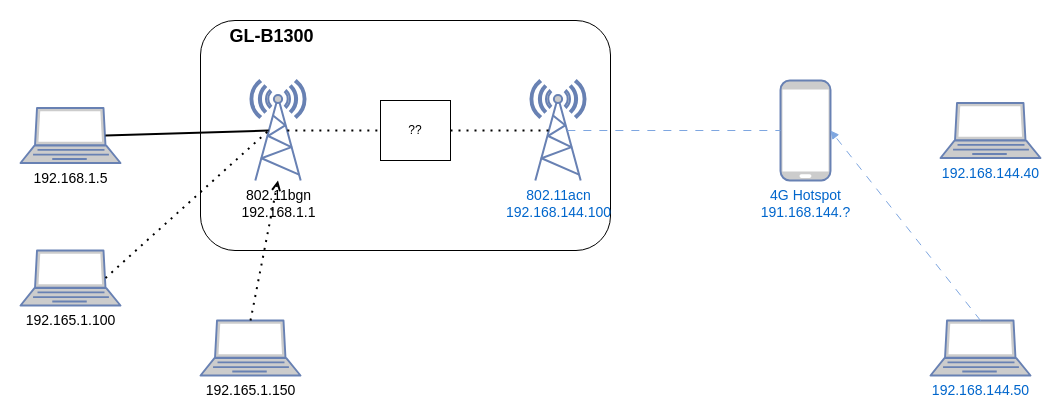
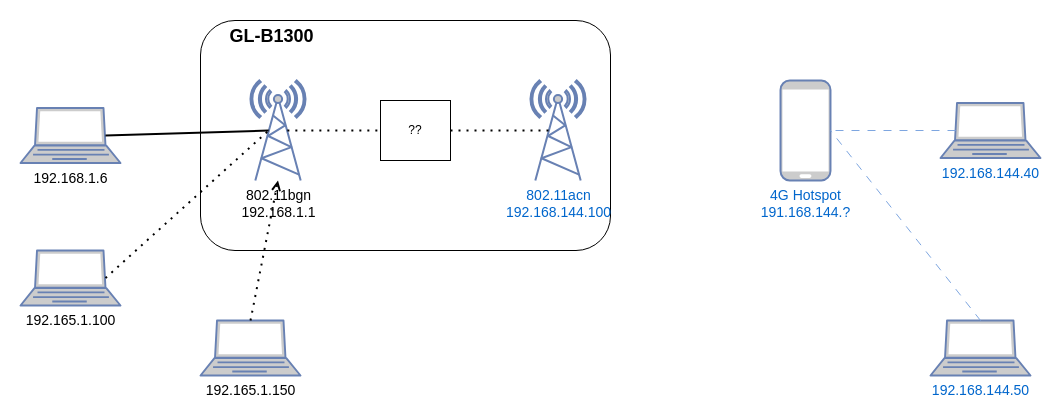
edge "802.11acn 192.168.144.100" -- "4G Hotspot 191.168.144.?": removed
edge "4G Hotspot 191.168.144.?" -- "192.168.144.40": added
edge "192.168.144.50" -> "4G Hotspot 191.168.144.?": arrowhead block -> none
node "192.168.1.5": label "192.168.1.5" -> "192.168.1.6"
